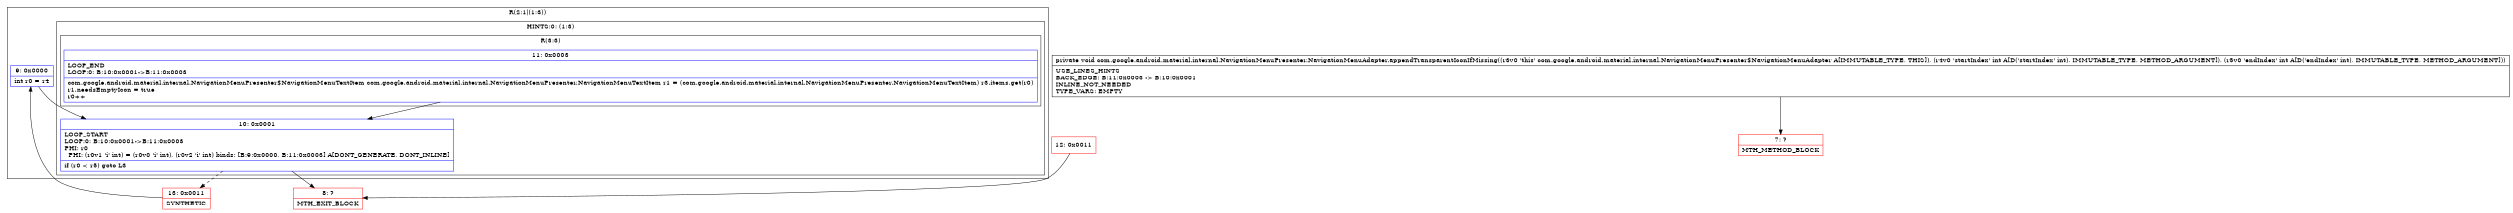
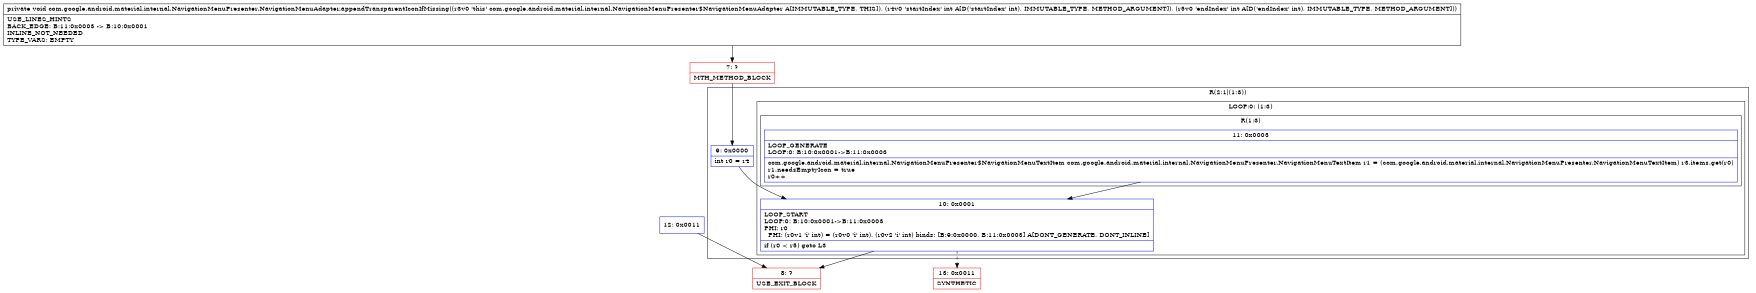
cluster "HINTS:0: (1:3)": label "HINTS:0: (1:3)" -> "LOOP:0: (1:3)"
cluster "R(3:3)": label "R(3:3)" -> "R(1:3)"
node "11: 0x0003": text "LOOP_END" -> "LOOP_GENERATE"
node "12: 0x0011": color red -> blue
edge "13: 0x0011" -> "9: 0x0000": now "7: ?" -> "9: 0x0000"
node "8: ?": text "MTH_EXIT_BLOCK" -> "USE_EXIT_BLOCK"
